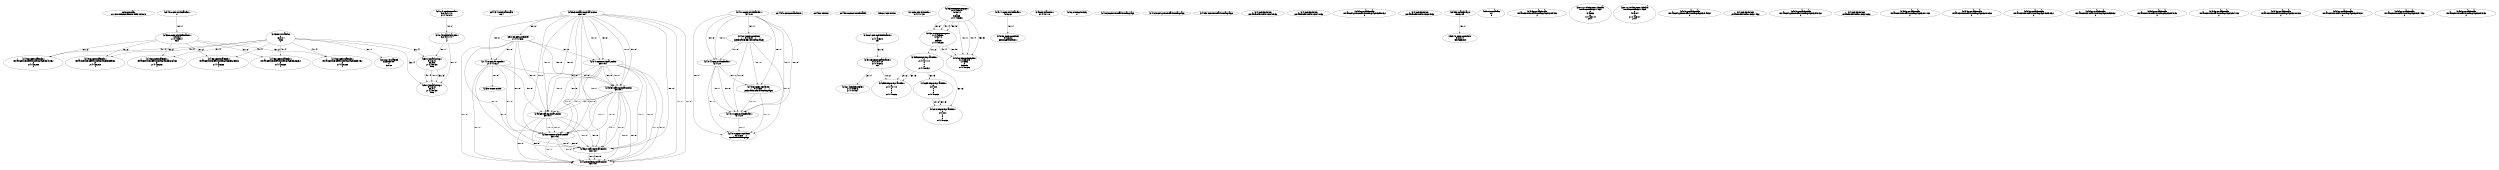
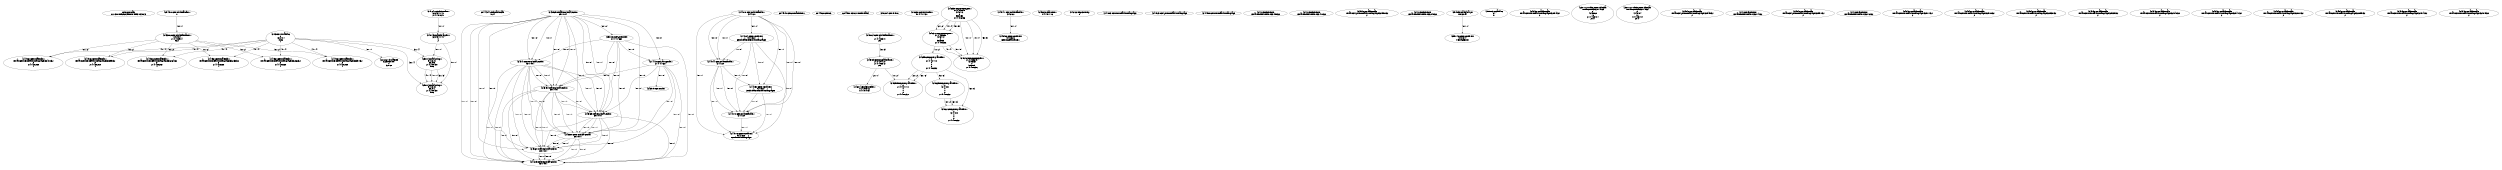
edge "4250188.GetSystemInfo 2147417660" -> "4245621.LeaveCriticalSection 6917004": removed, label "(0-->0)"
